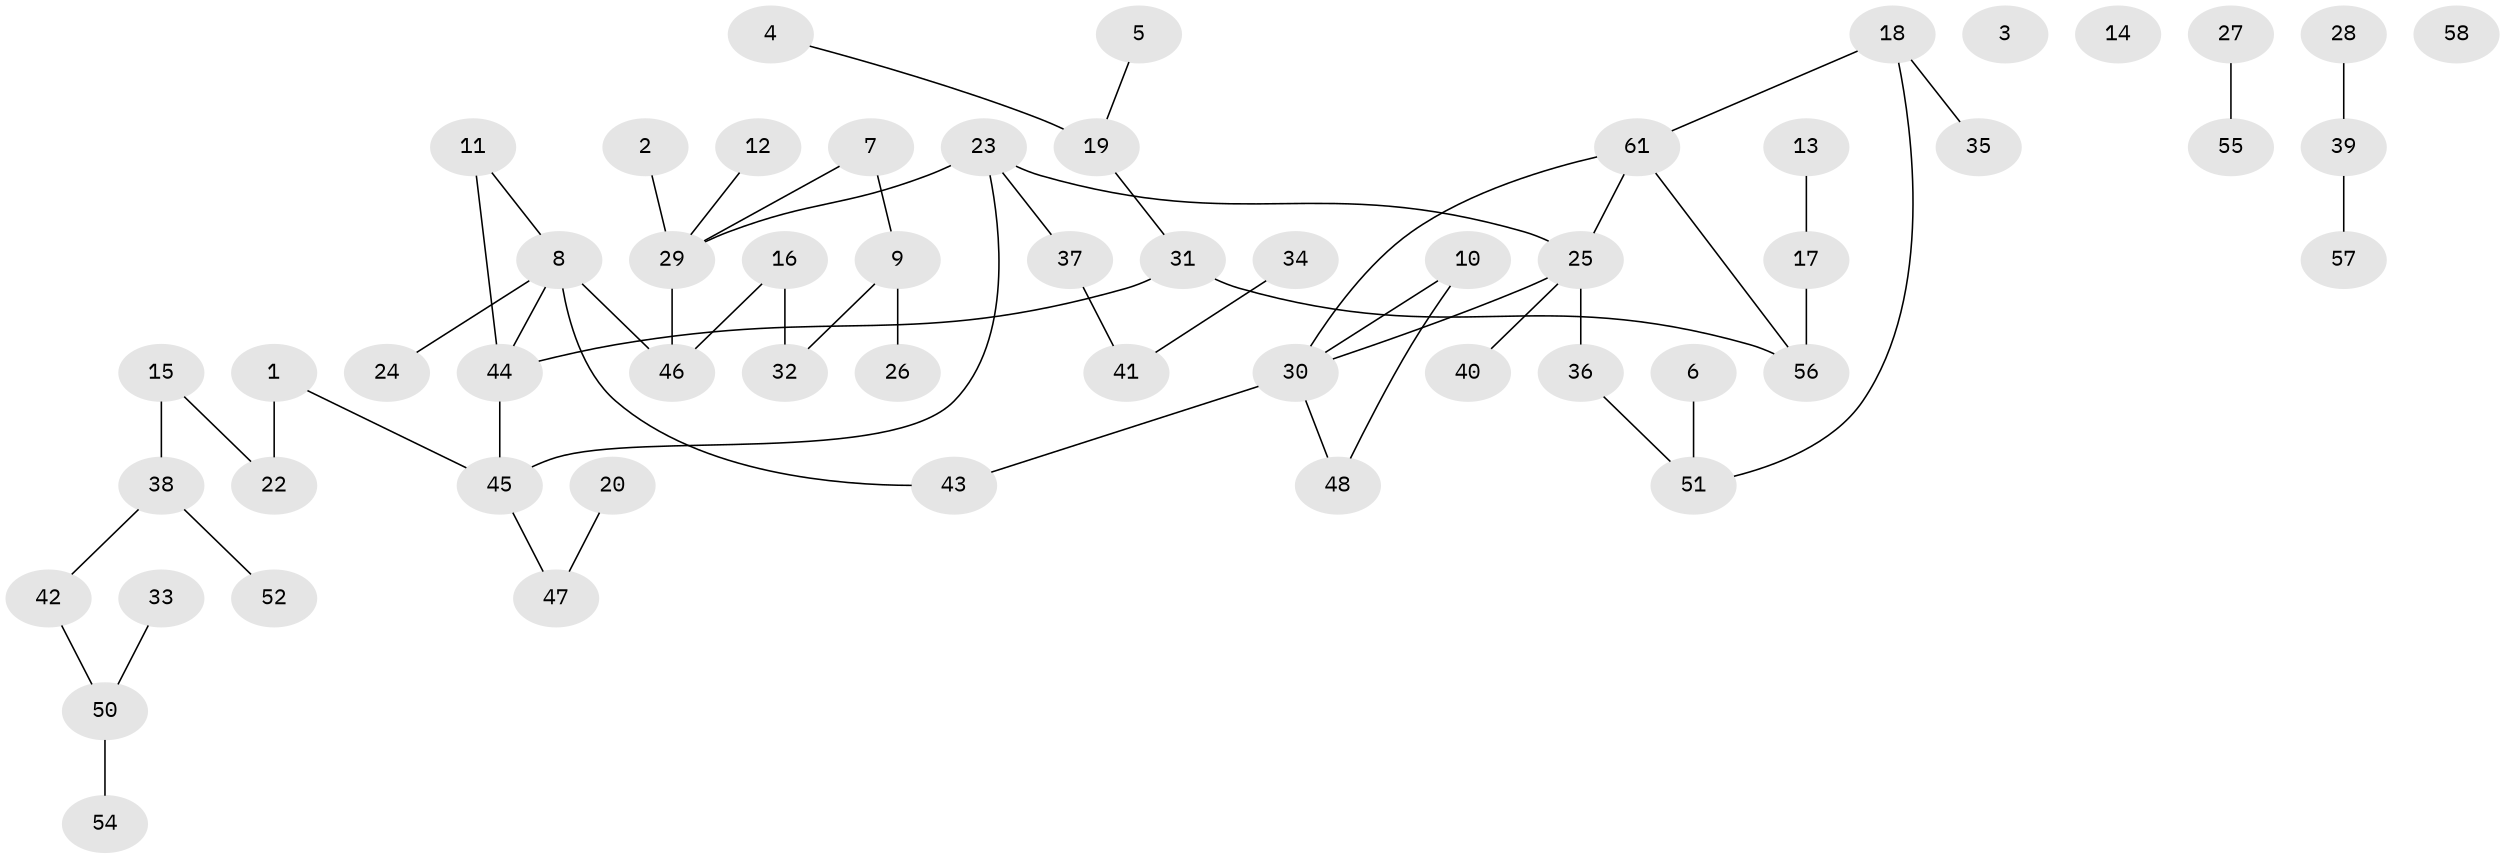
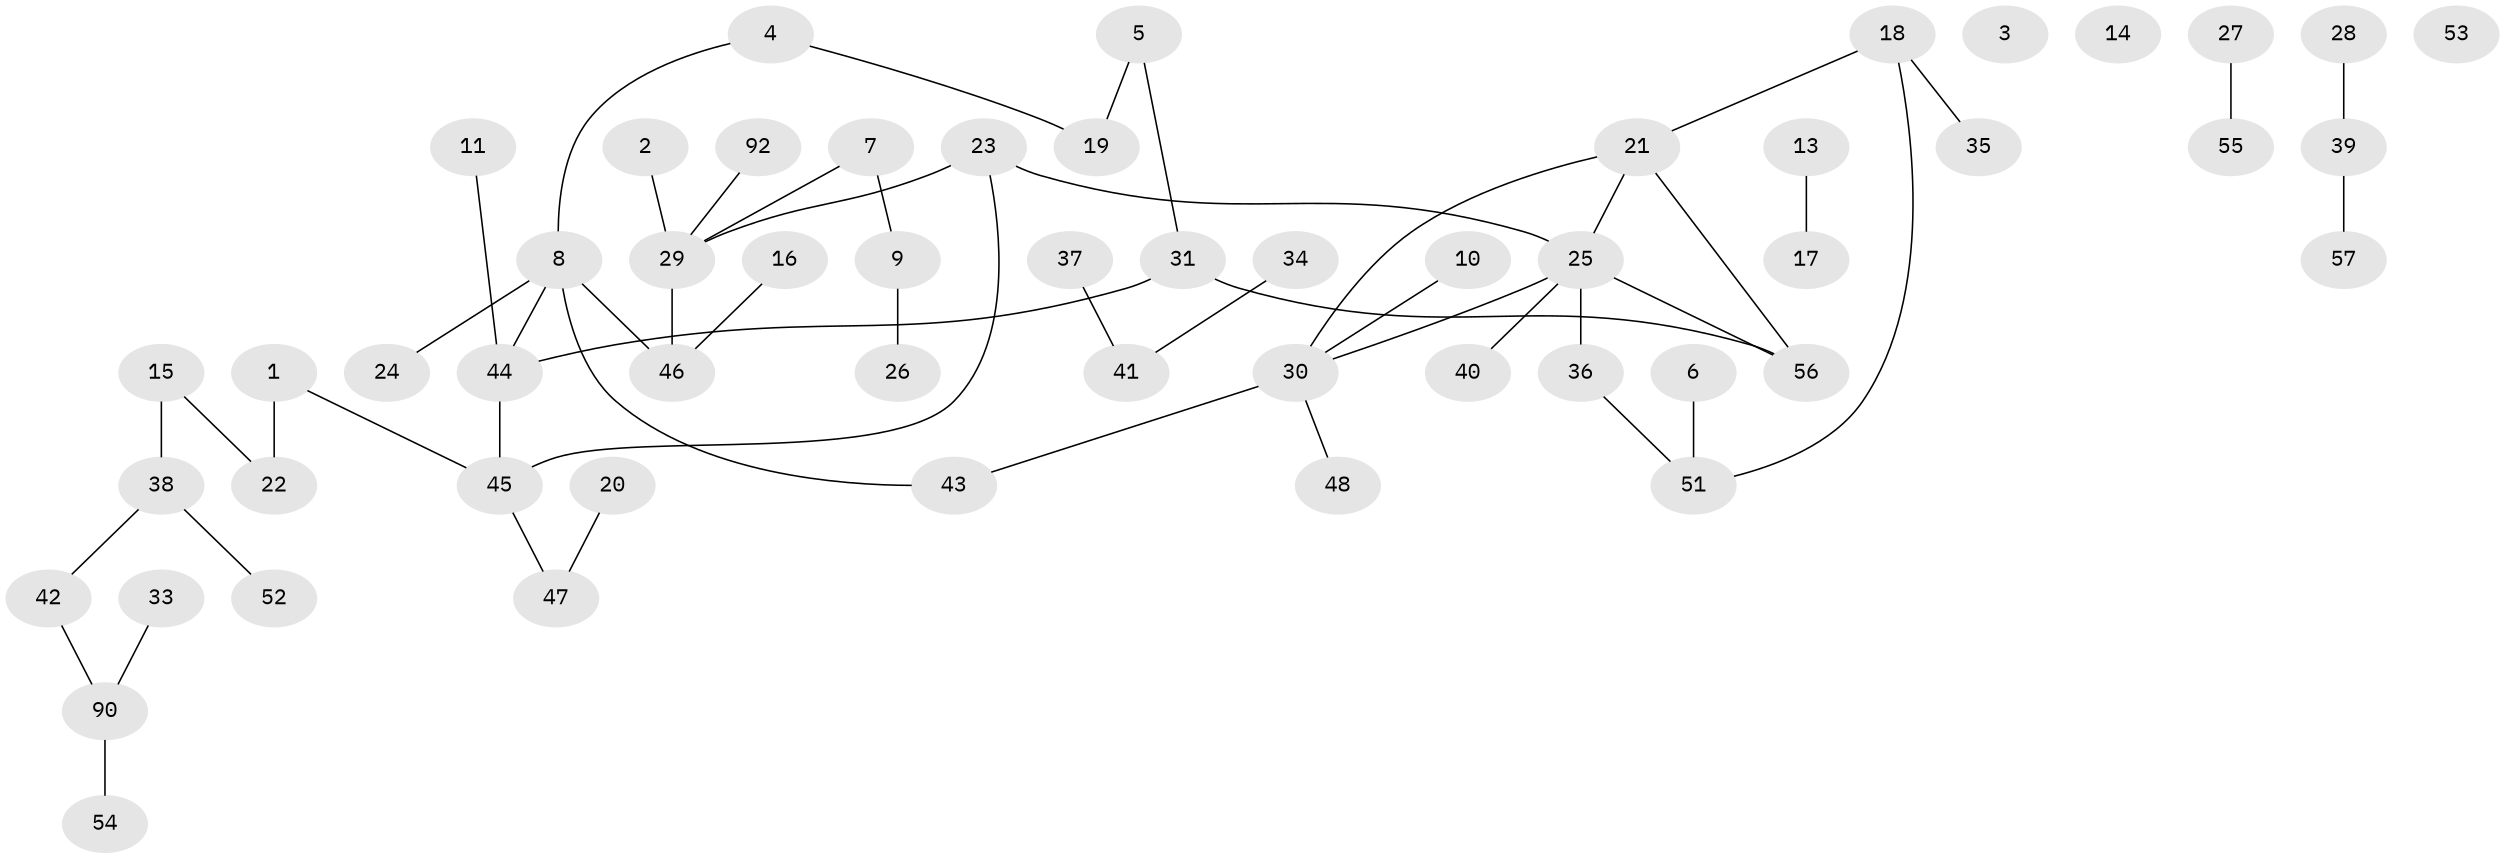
node "58": label "58" -> "53"
node "12": label "12" -> "92"
node "61": label "61" -> "21"
edge "11" -- "8": now "4" -- "8"
edge "23" -- "37": removed
edge "19" -- "31": now "5" -- "31"
edge "17" -- "56": now "25" -- "56"
edge "10" -- "48": removed
node "32": removed
node "50": label "50" -> "90"
